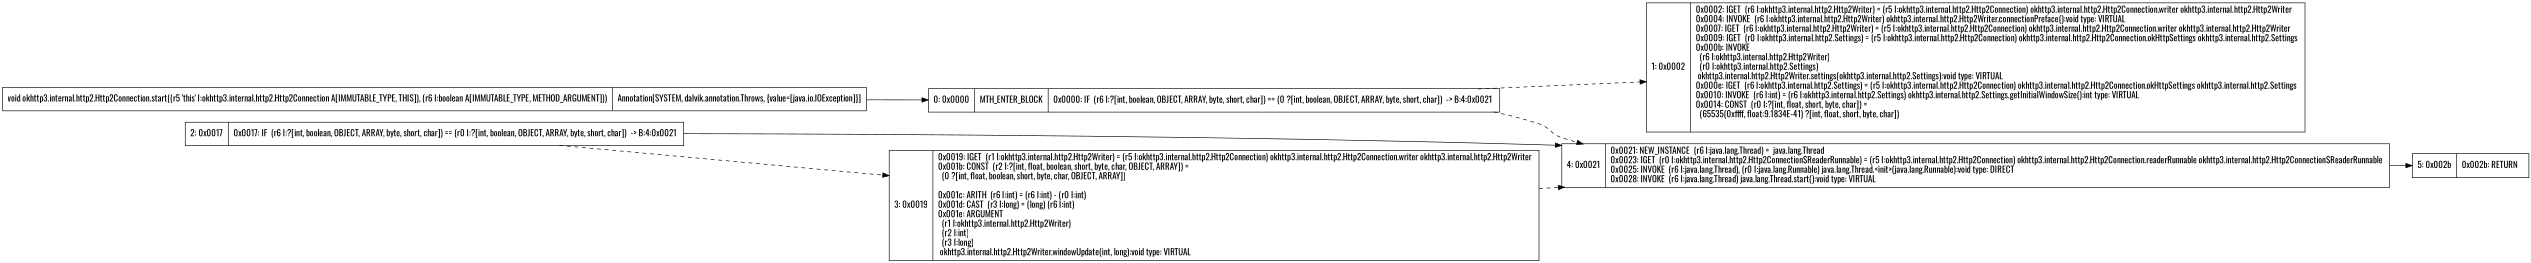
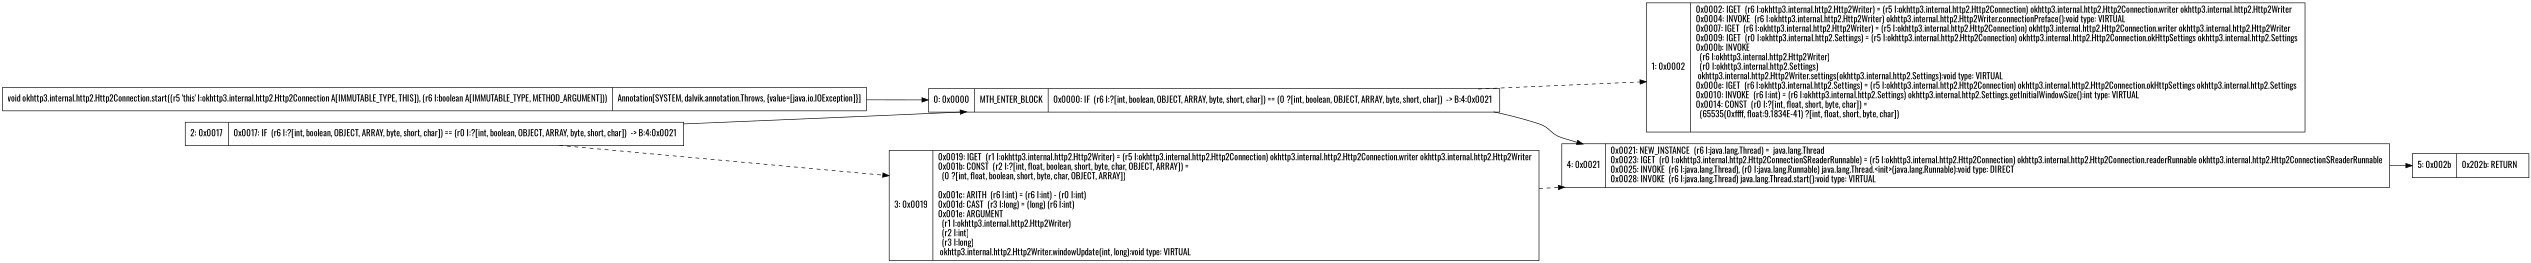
edge "0: 0x0000" -> "4: 0x0021": style dashed -> solid
edge "2: 0x0017" -> "4: 0x0021": now "2: 0x0017" -> "0: 0x0000"
node "5: 0x002b": text "0x002b: RETURN" -> "0x202b: RETURN"
